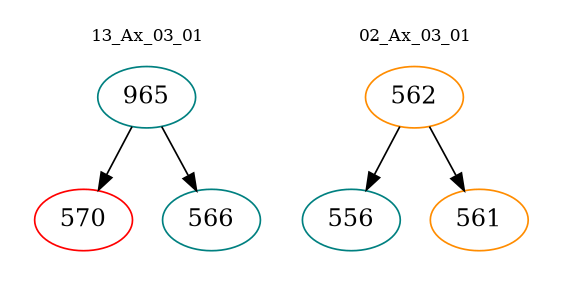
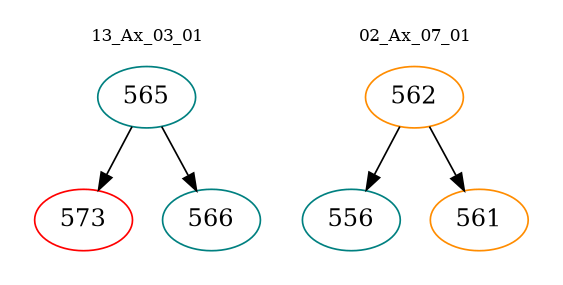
cluster "02_Ax_03_01": label "02_Ax_03_01" -> "02_Ax_07_01"
node "965": label "965" -> "565"
node "570": label "570" -> "573"
